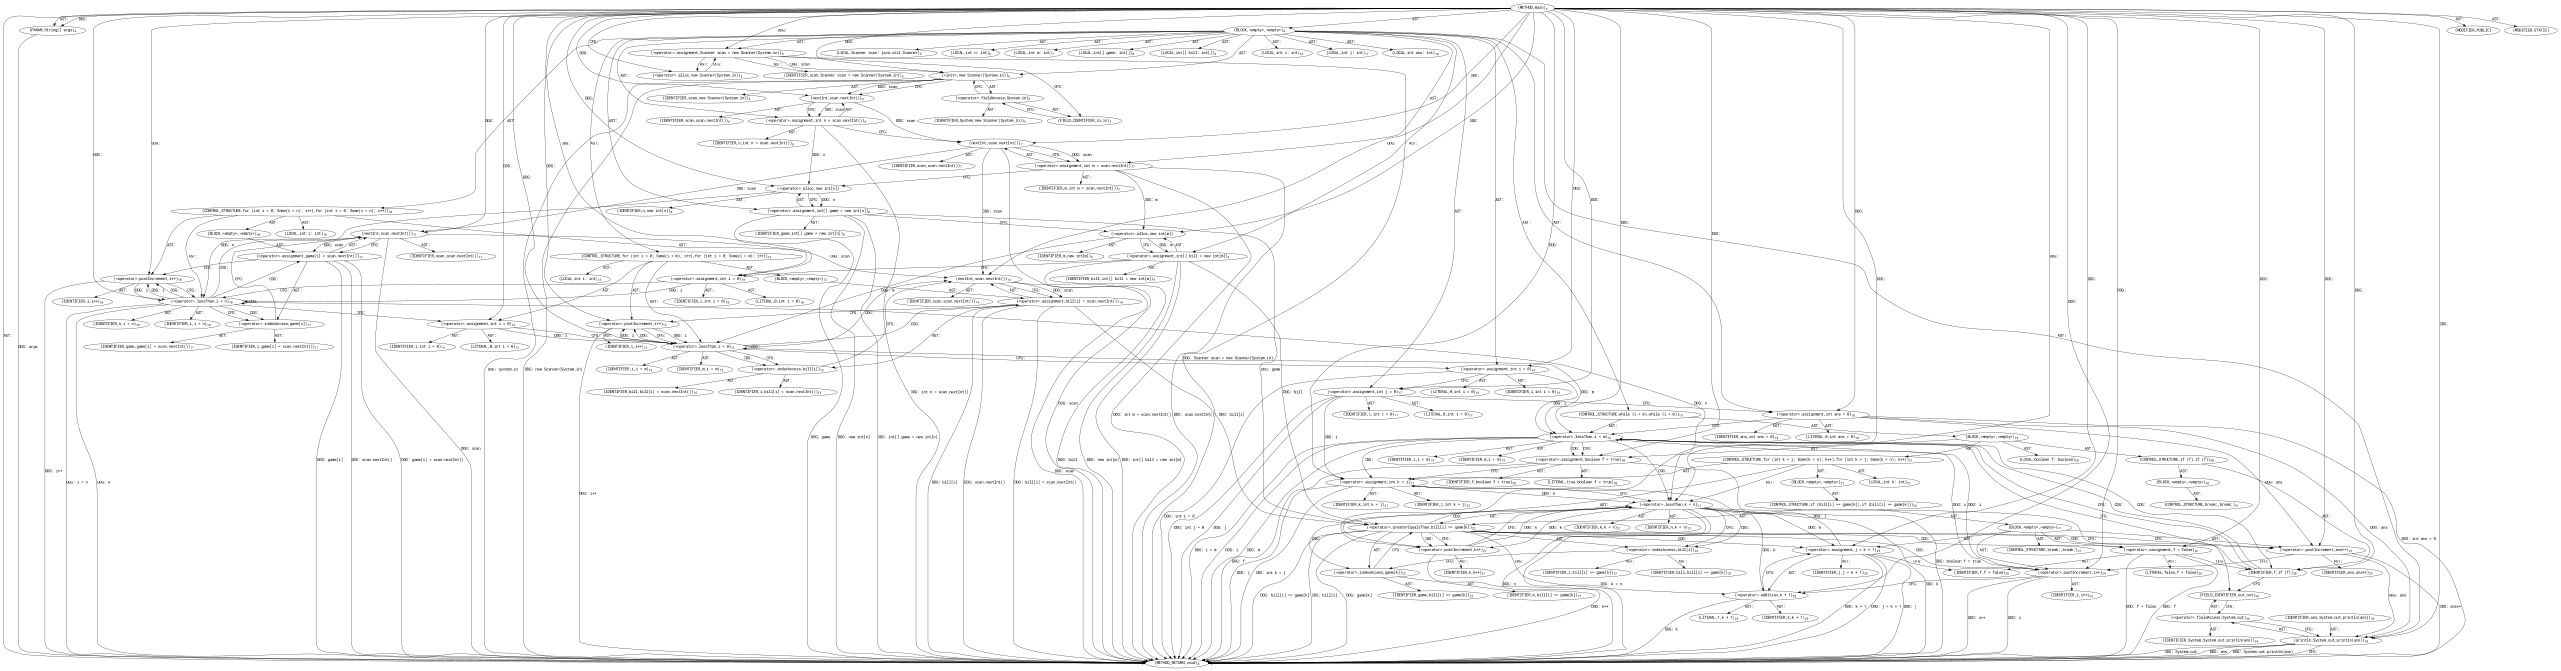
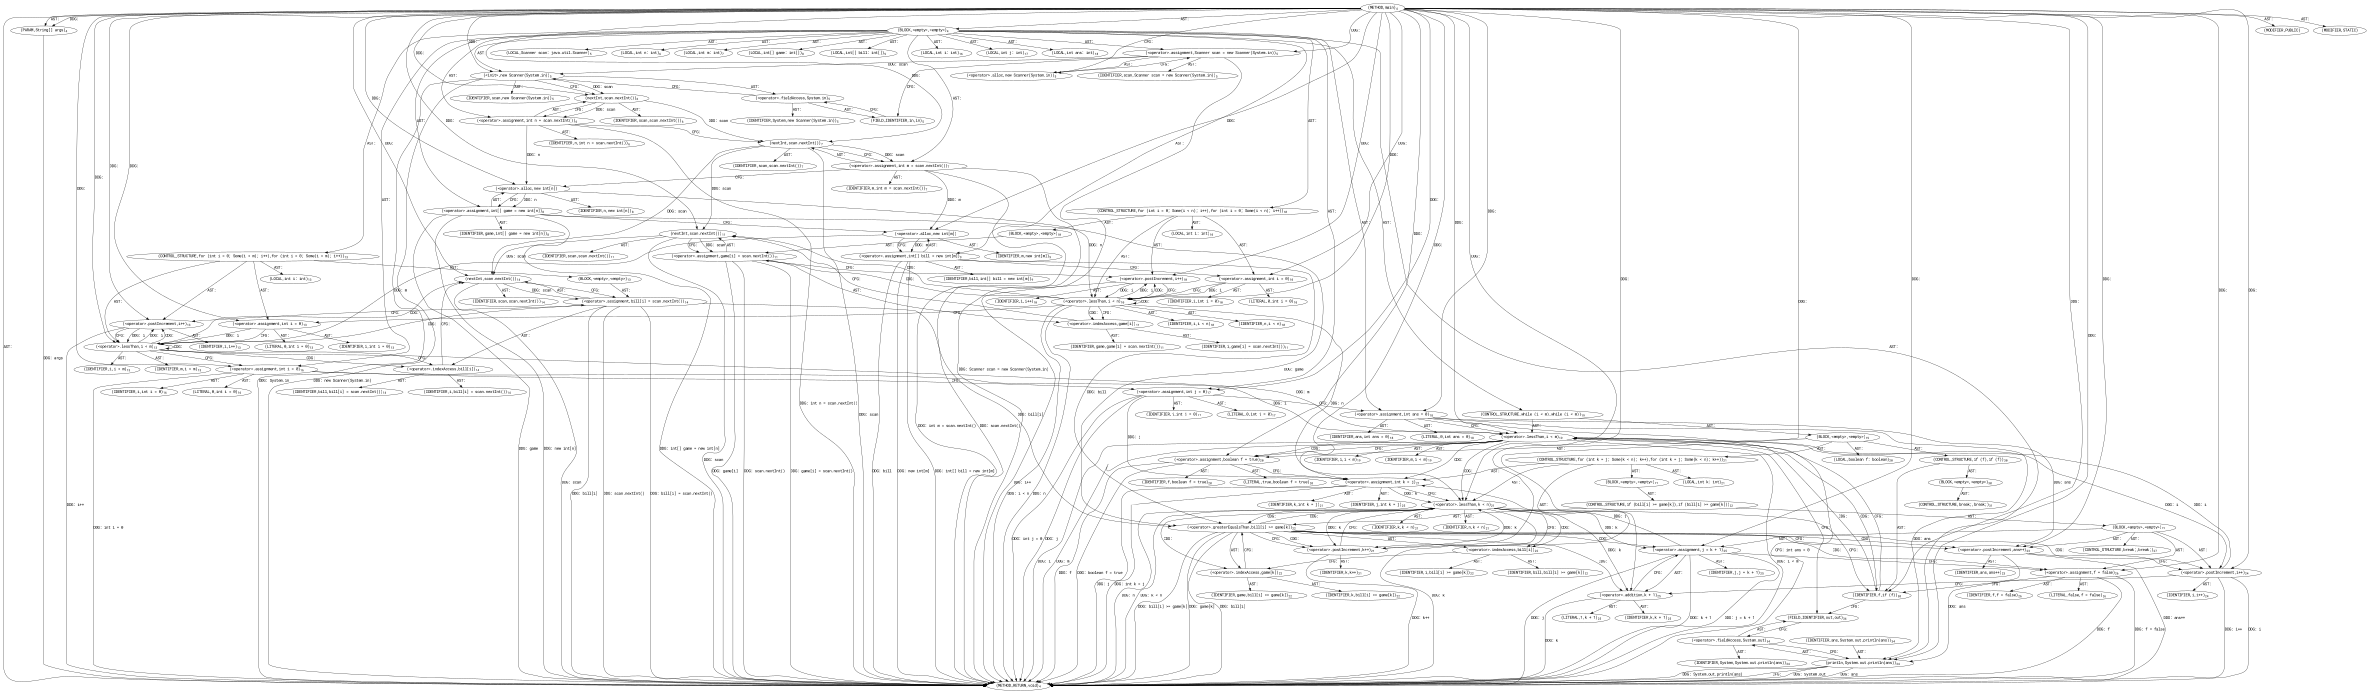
edge "(<operator>.lessThan,k < n)" -> "(<operator>.greaterEqualsThan,bill[i] >= game[k])": label "AST: " -> "CDG: "
edge "(<operator>.assignment,int ans = 0)" -> "(METHOD_RETURN,void)": label "DDG: int ans = 0" -> "CFG: int ans = 0"
edge "(<operator>.assignment,j = k + 1)" -> "(IDENTIFIER,f,f = false)": now "(<operator>.assignment,j = k + 1)" -> "(<operator>.assignment,f = false)"
